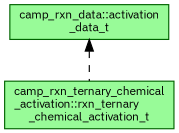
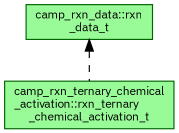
node "camp_rxn_data::activation _data_t": label "camp_rxn_data::activation _data_t" -> "camp_rxn_data::rxn _data_t"
